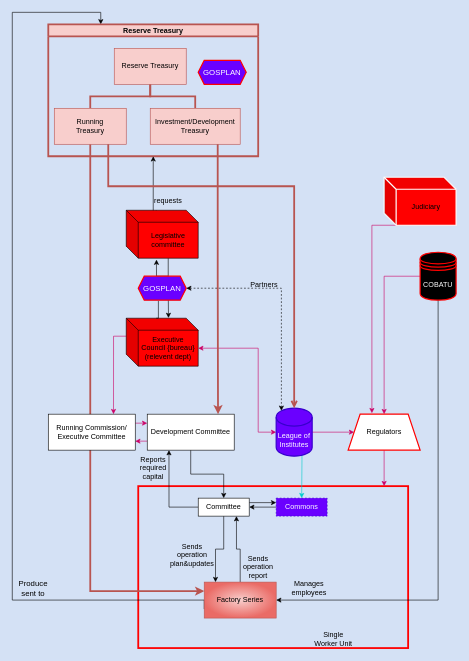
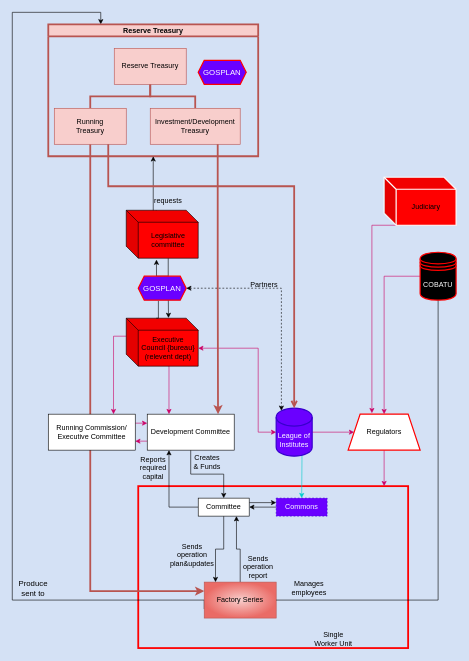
edge "Executive Council {bureau} (relevent dept)" -> "Development Committee": added
node "Creates & Funds": added
edge "COBATU" -> "Factory Series": arrowhead classic -> none
